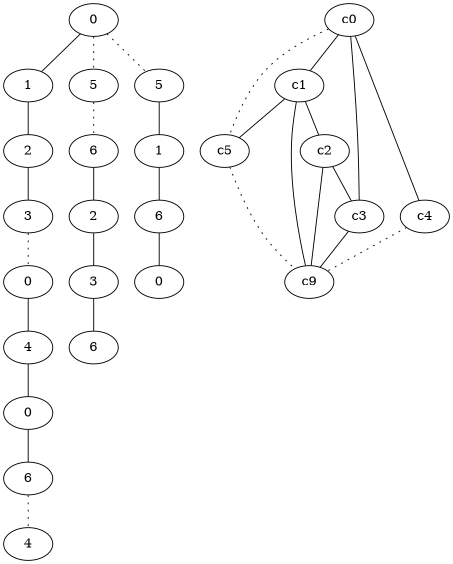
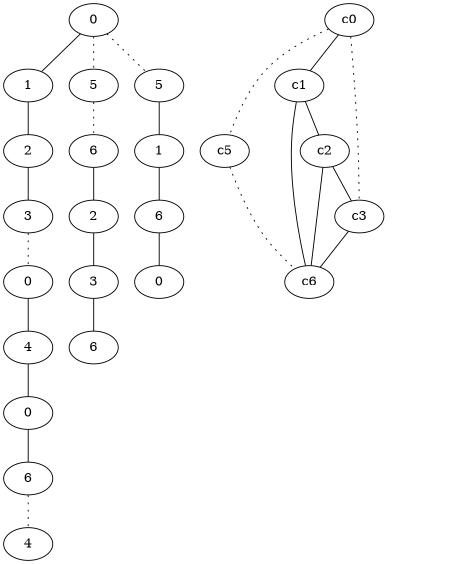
edge "c1" -- "c5": removed
edge "c0" -- "c3": style solid -> dotted
node "c4": removed
node "c9": label "c9" -> "c6"
